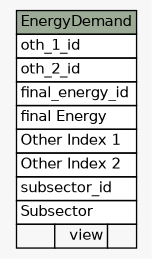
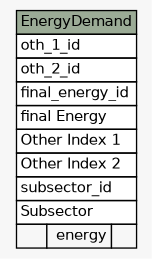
node "EnergyDemand": text "view" -> "energy"
